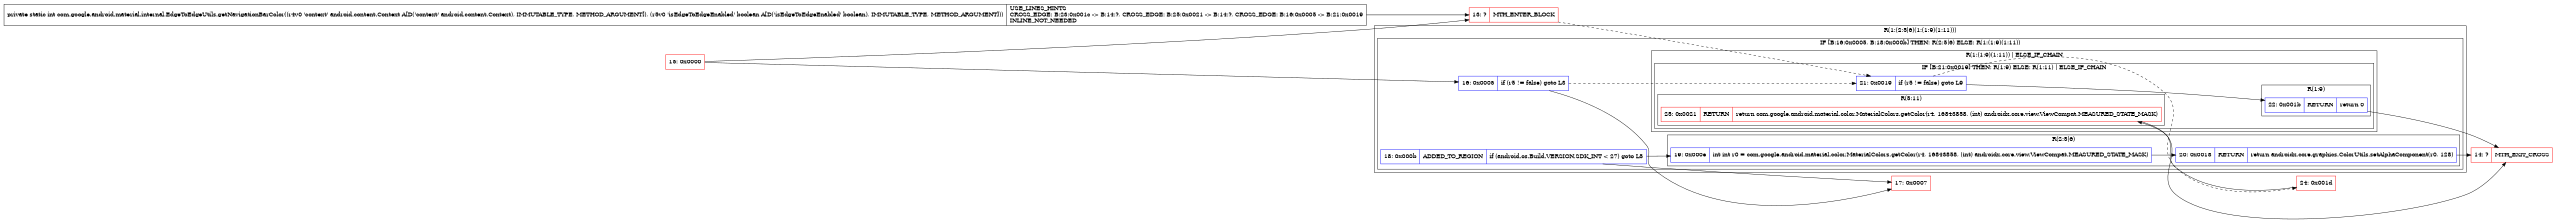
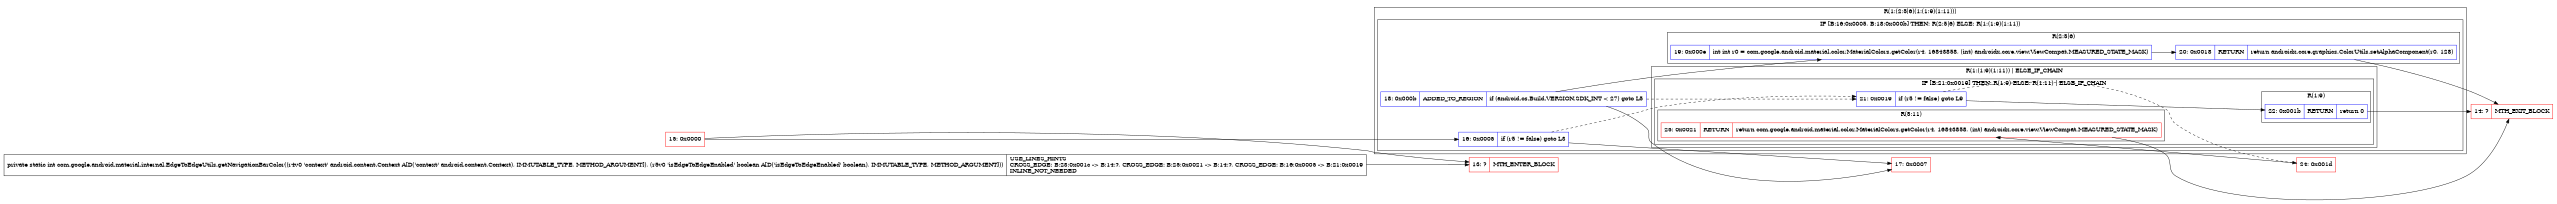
edge "13: ?" -> "21: 0x0019": now "18: 0x000b" -> "21: 0x0019"
node "14: ?": text "MTH_EXIT_CROSS" -> "MTH_EXIT_BLOCK"
